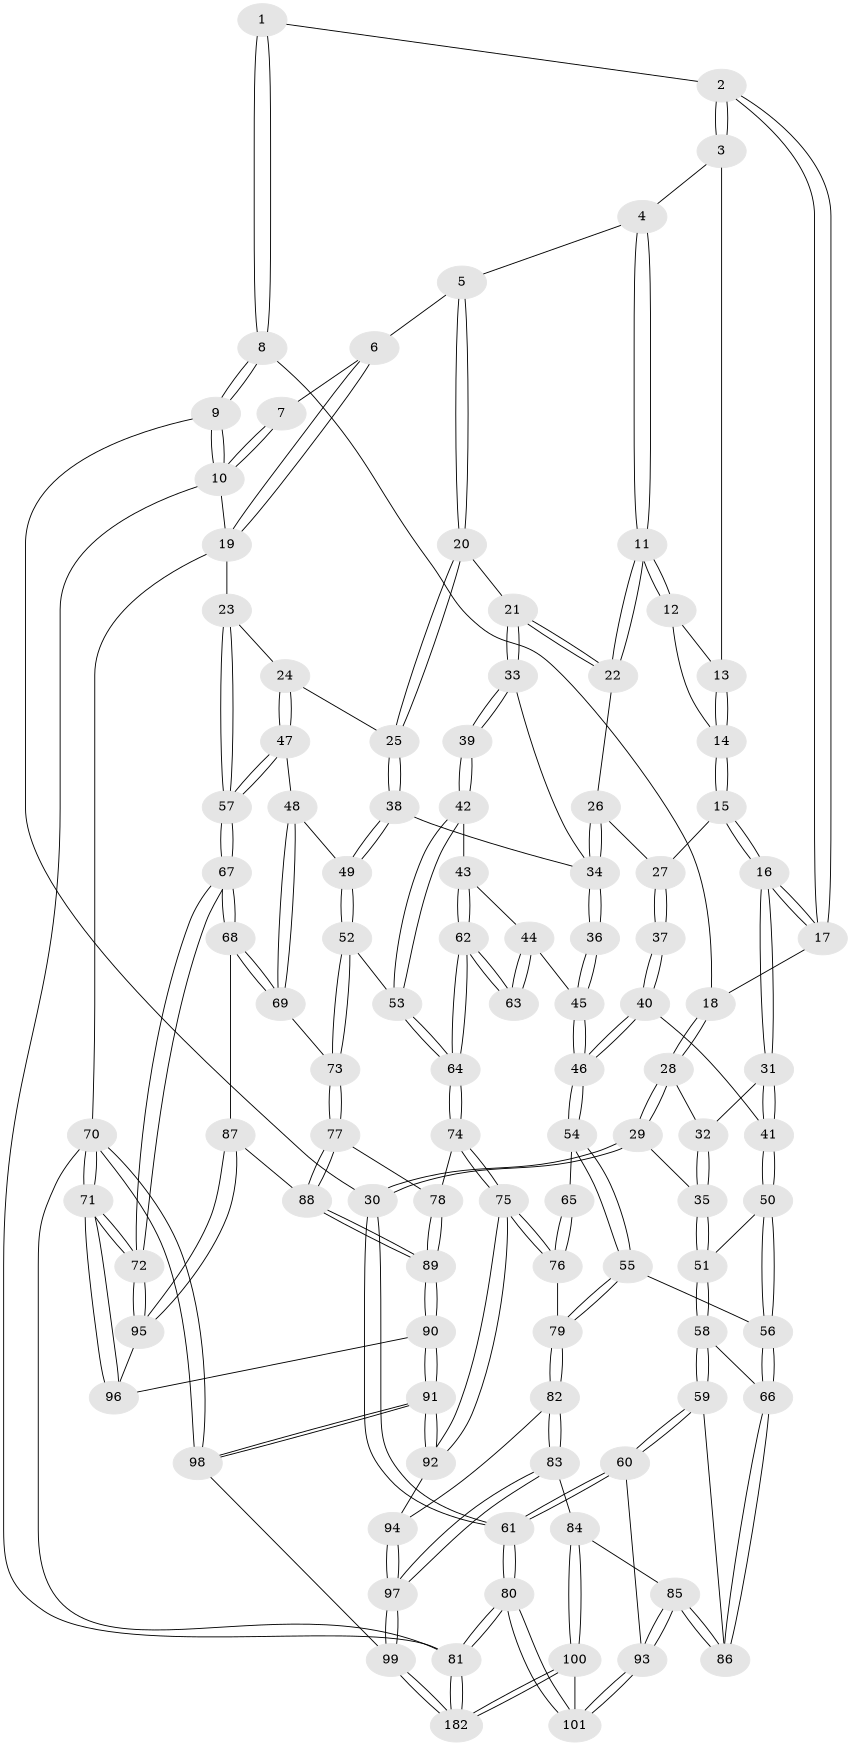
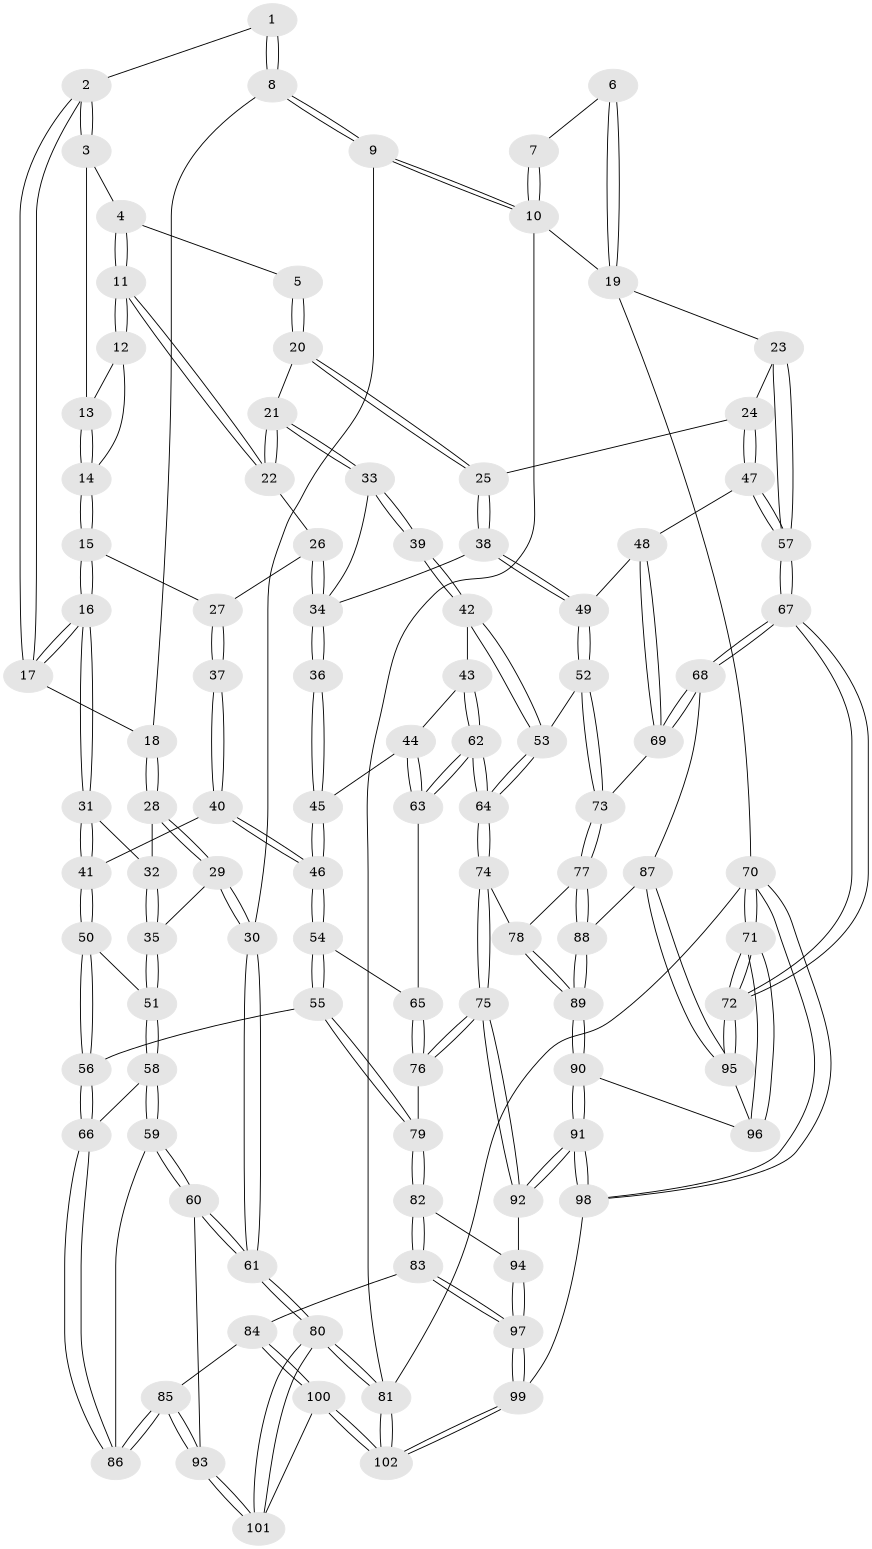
edge "5" -- "6": removed
edge "63" -- "65": added
node "182": label "182" -> "102"
